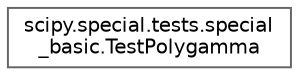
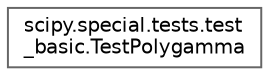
node "scipy.special.tests.special _basic.TestPolygamma": label "scipy.special.tests.special _basic.TestPolygamma" -> "scipy.special.tests.test _basic.TestPolygamma"
